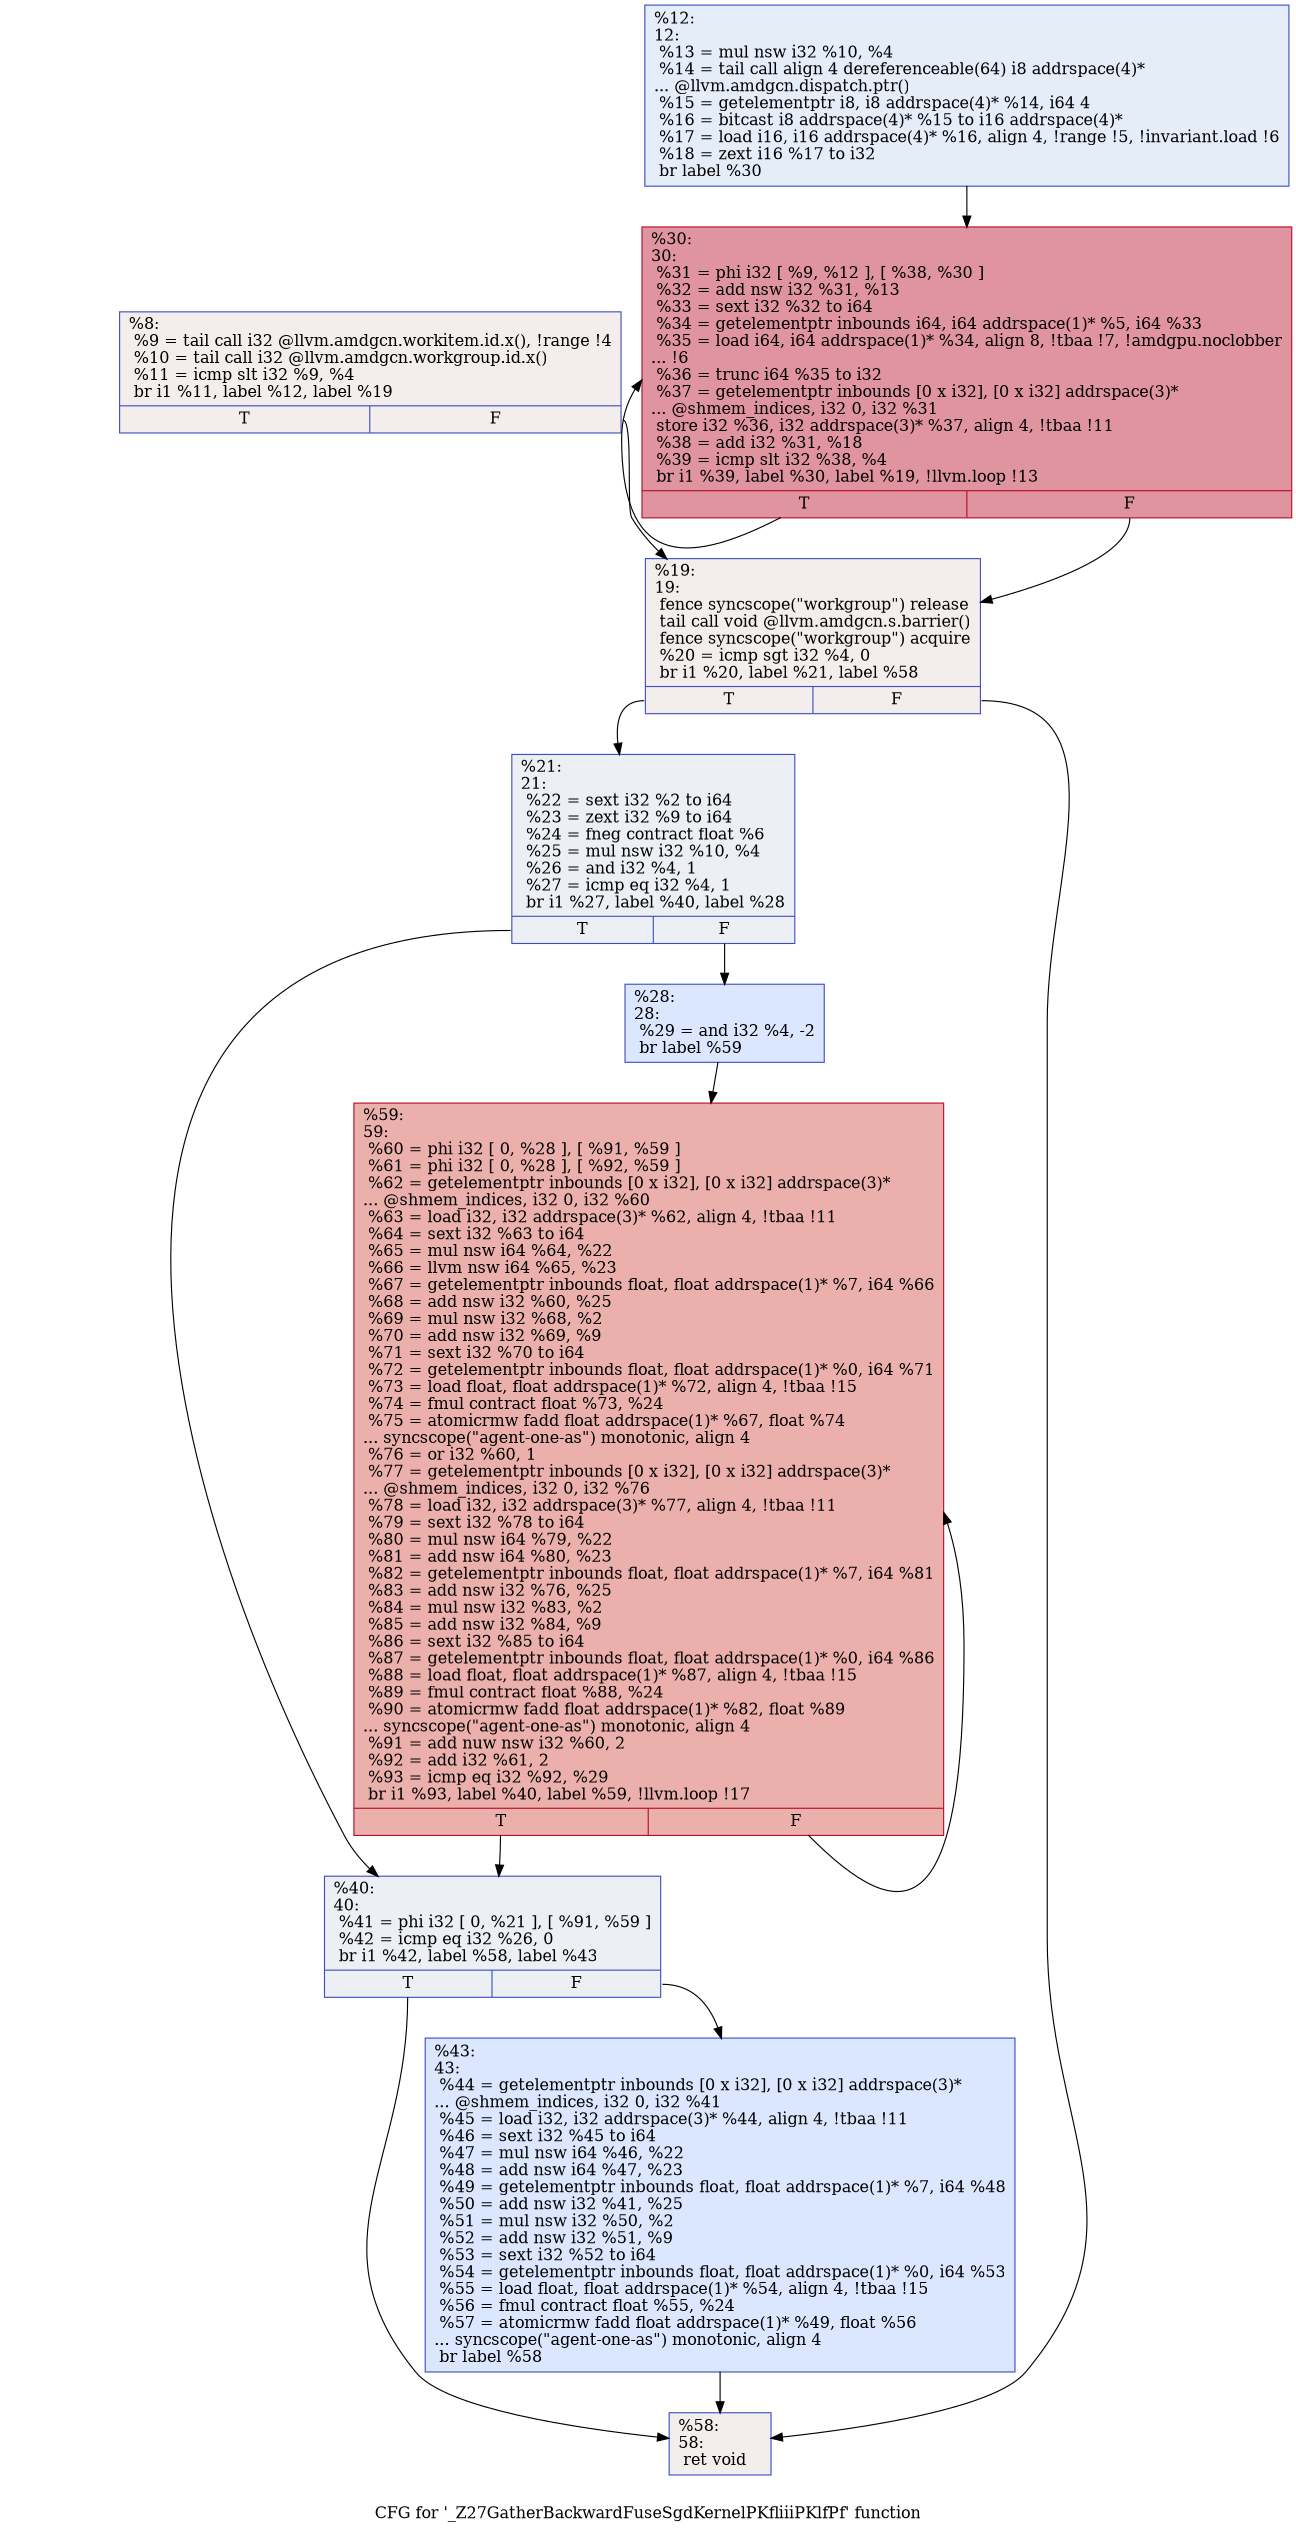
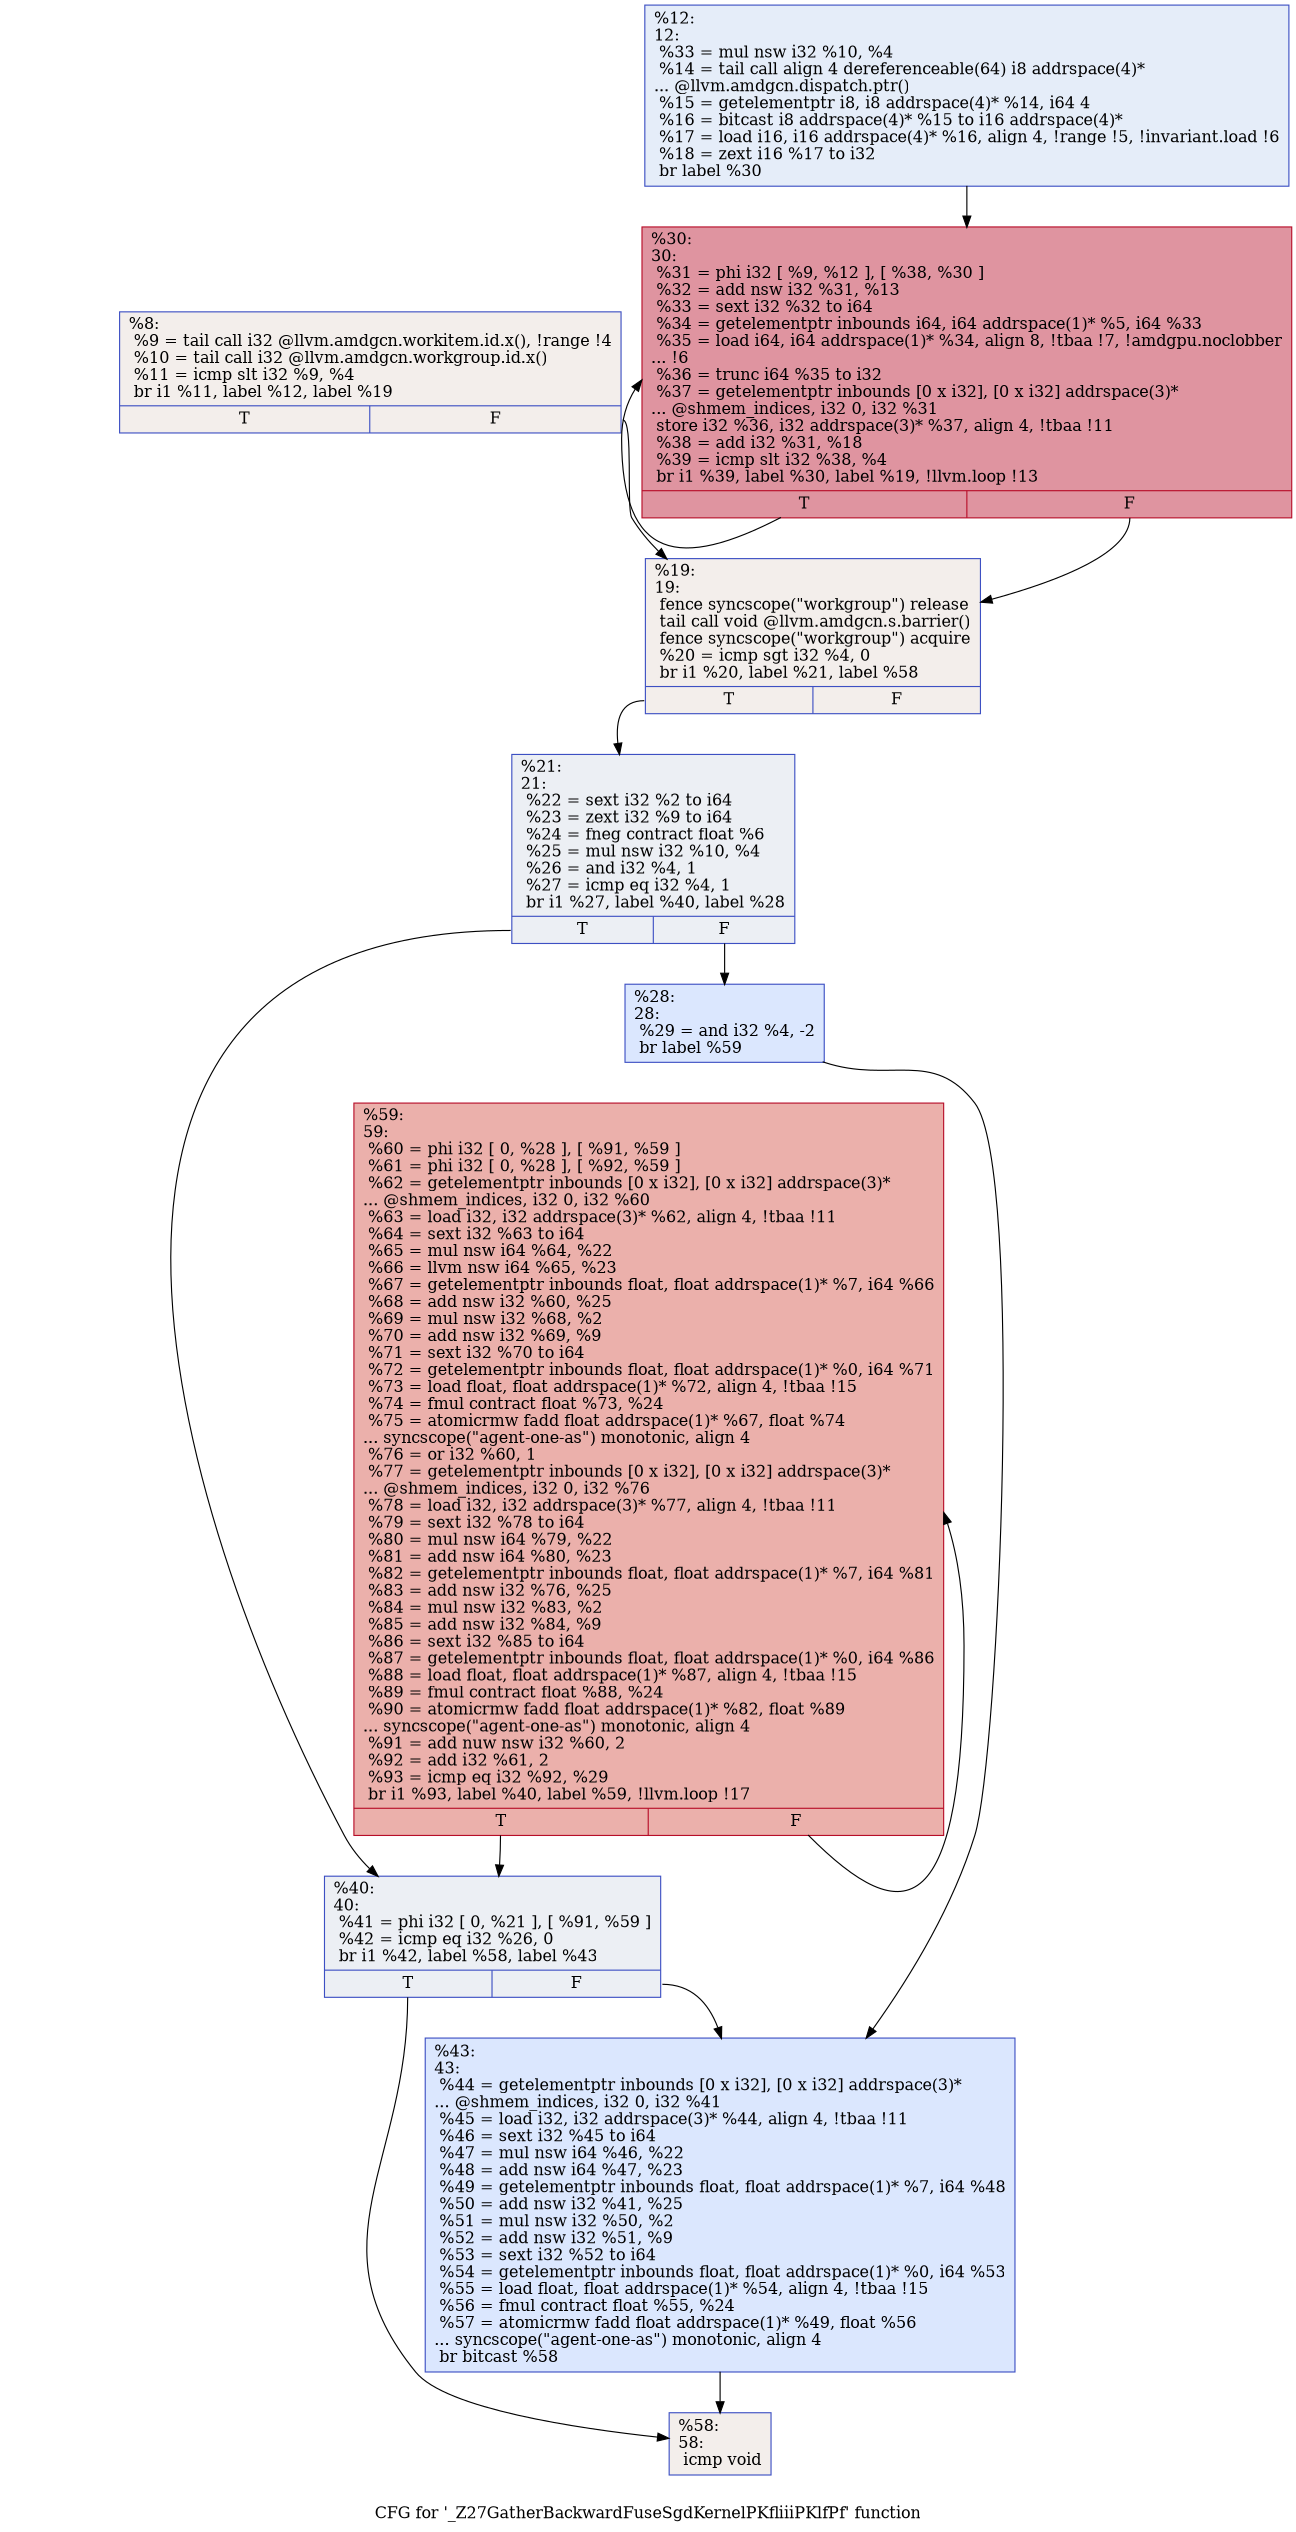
node "%12:": text "%13 = mul nsw i32 %10, %4" -> "%33 = mul nsw i32 %10, %4"
edge "%28:" -> "%59:": now "%28:" -> "%43:"
edge "%19:" -> "%58:": removed
node "%43:": text "br label %58" -> "br bitcast %58"
node "%58:": text "ret void" -> "icmp void"
